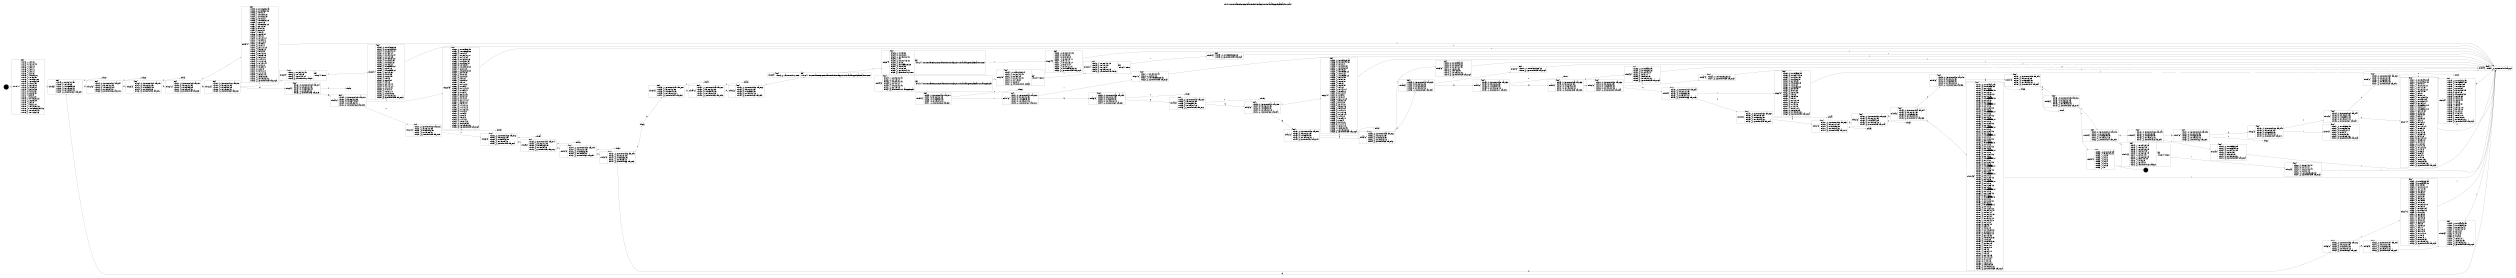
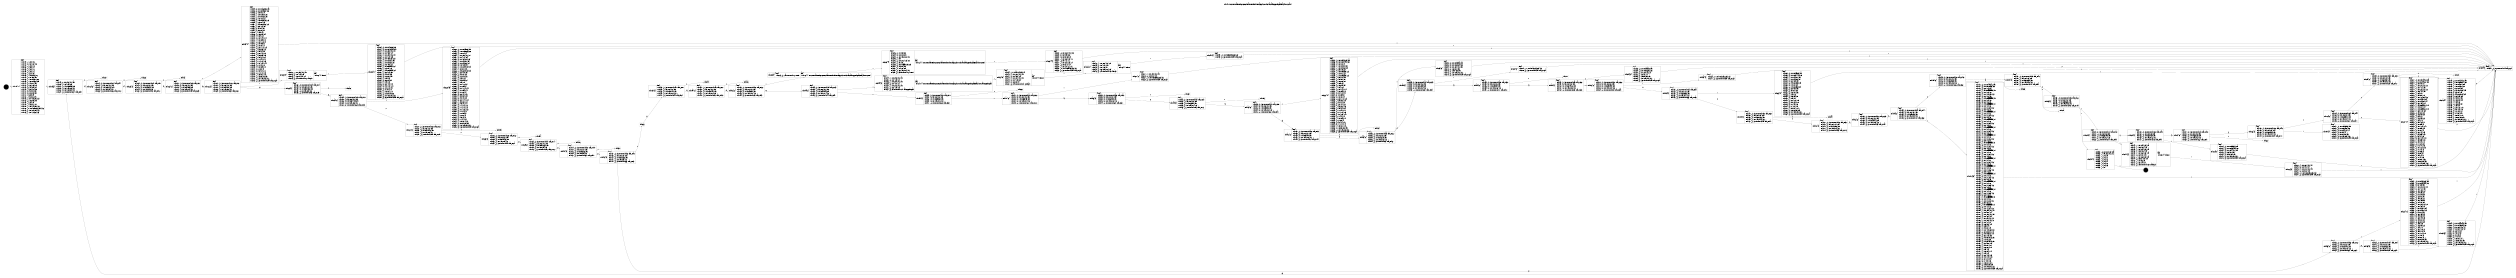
node "0x4019df [28]": added
node "0x40293f": removed
node "0x4029a5": removed
